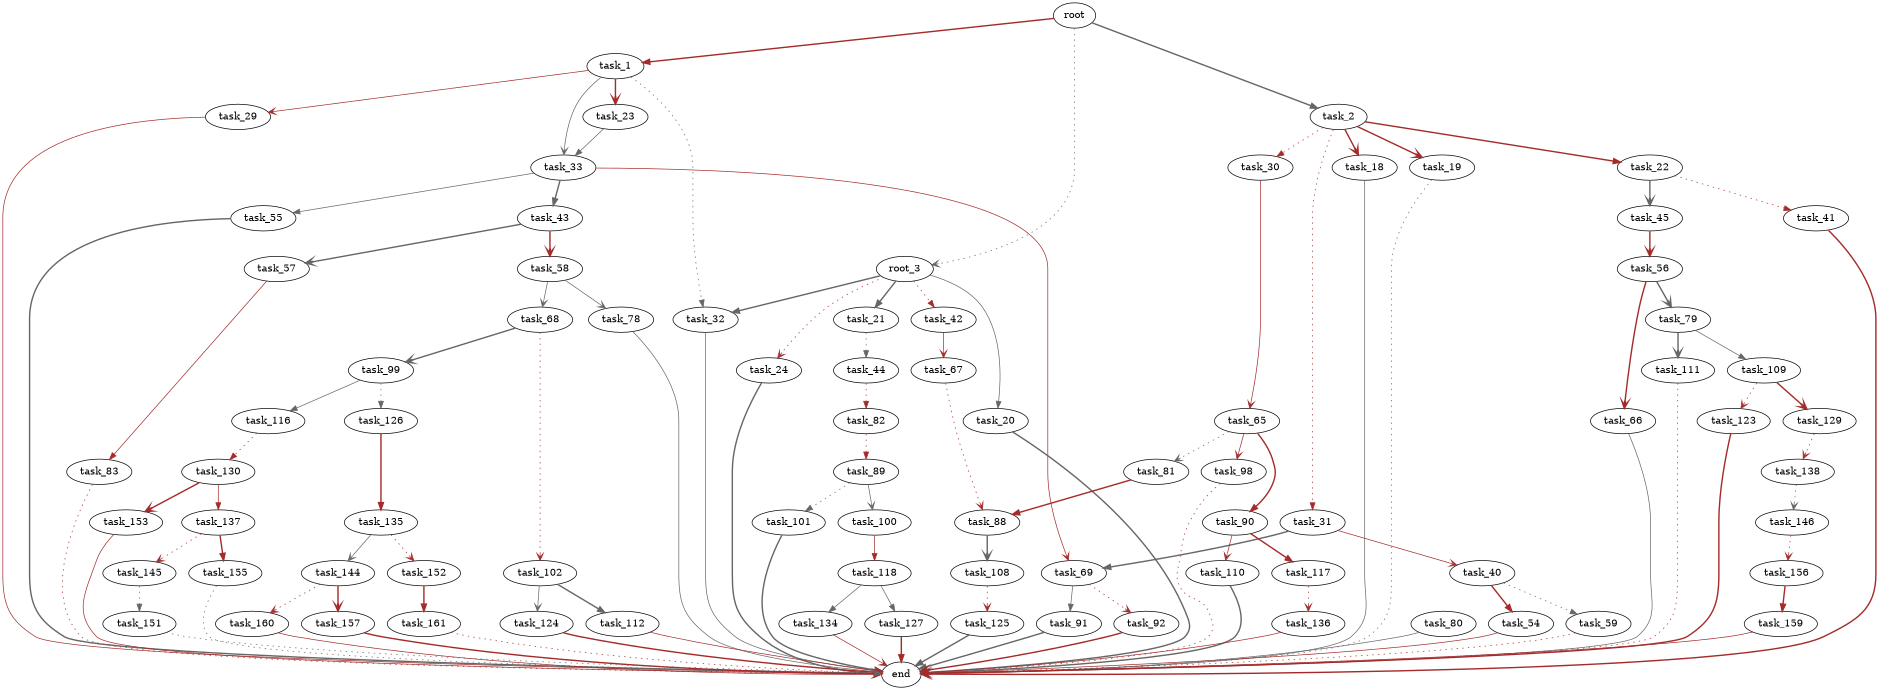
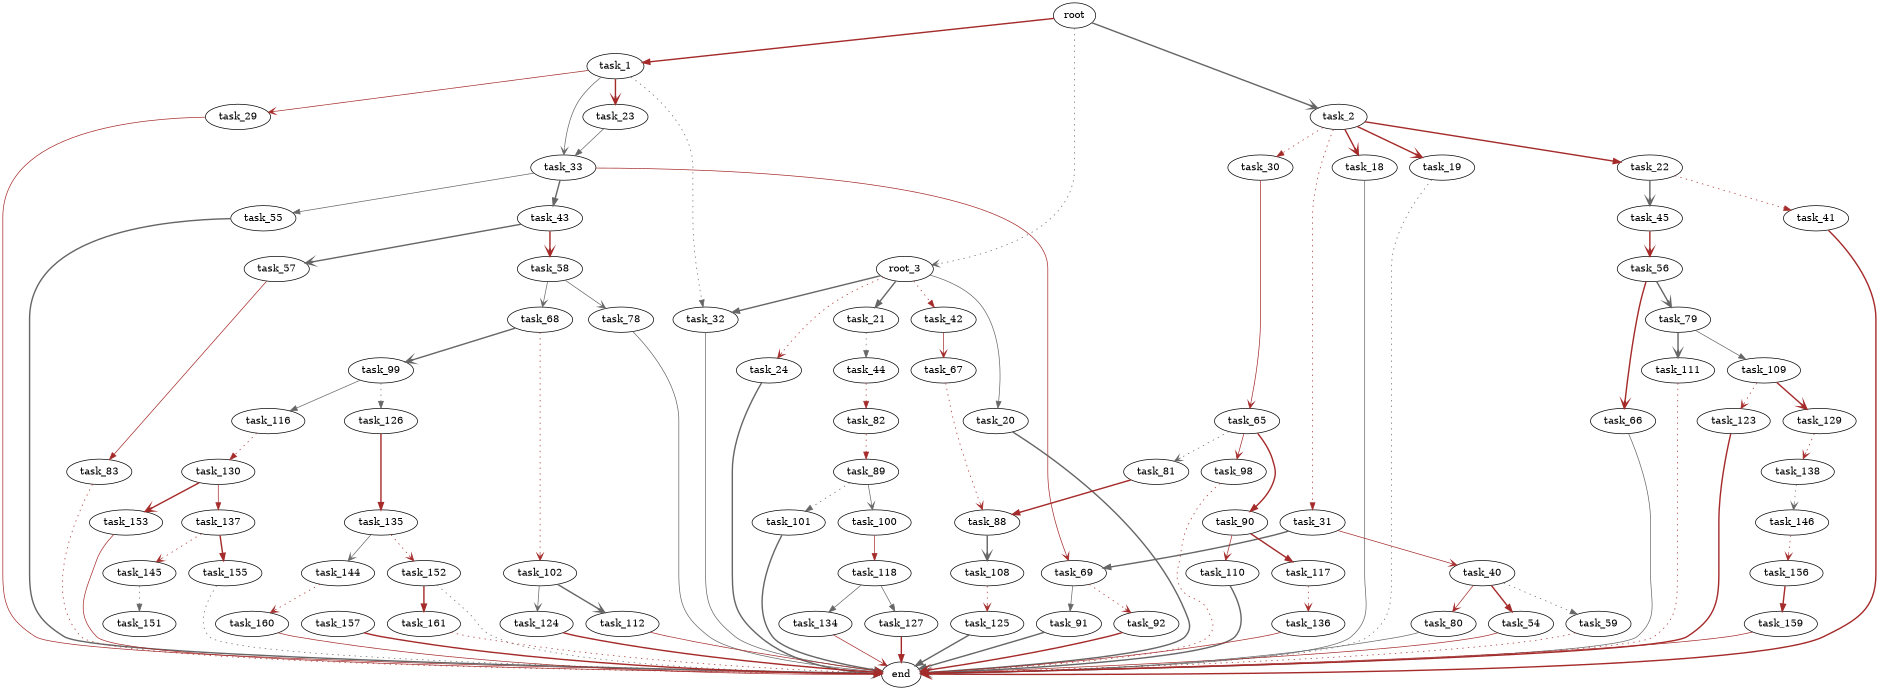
edge "root" -> "task_2": arrowhead normal -> vee
edge "task_144" -> "task_157": removed
edge "task_40" -> "task_80": added
edge "task_102" -> "task_112": arrowhead normal -> vee
edge "task_151" -> "end": now "task_152" -> "end"
